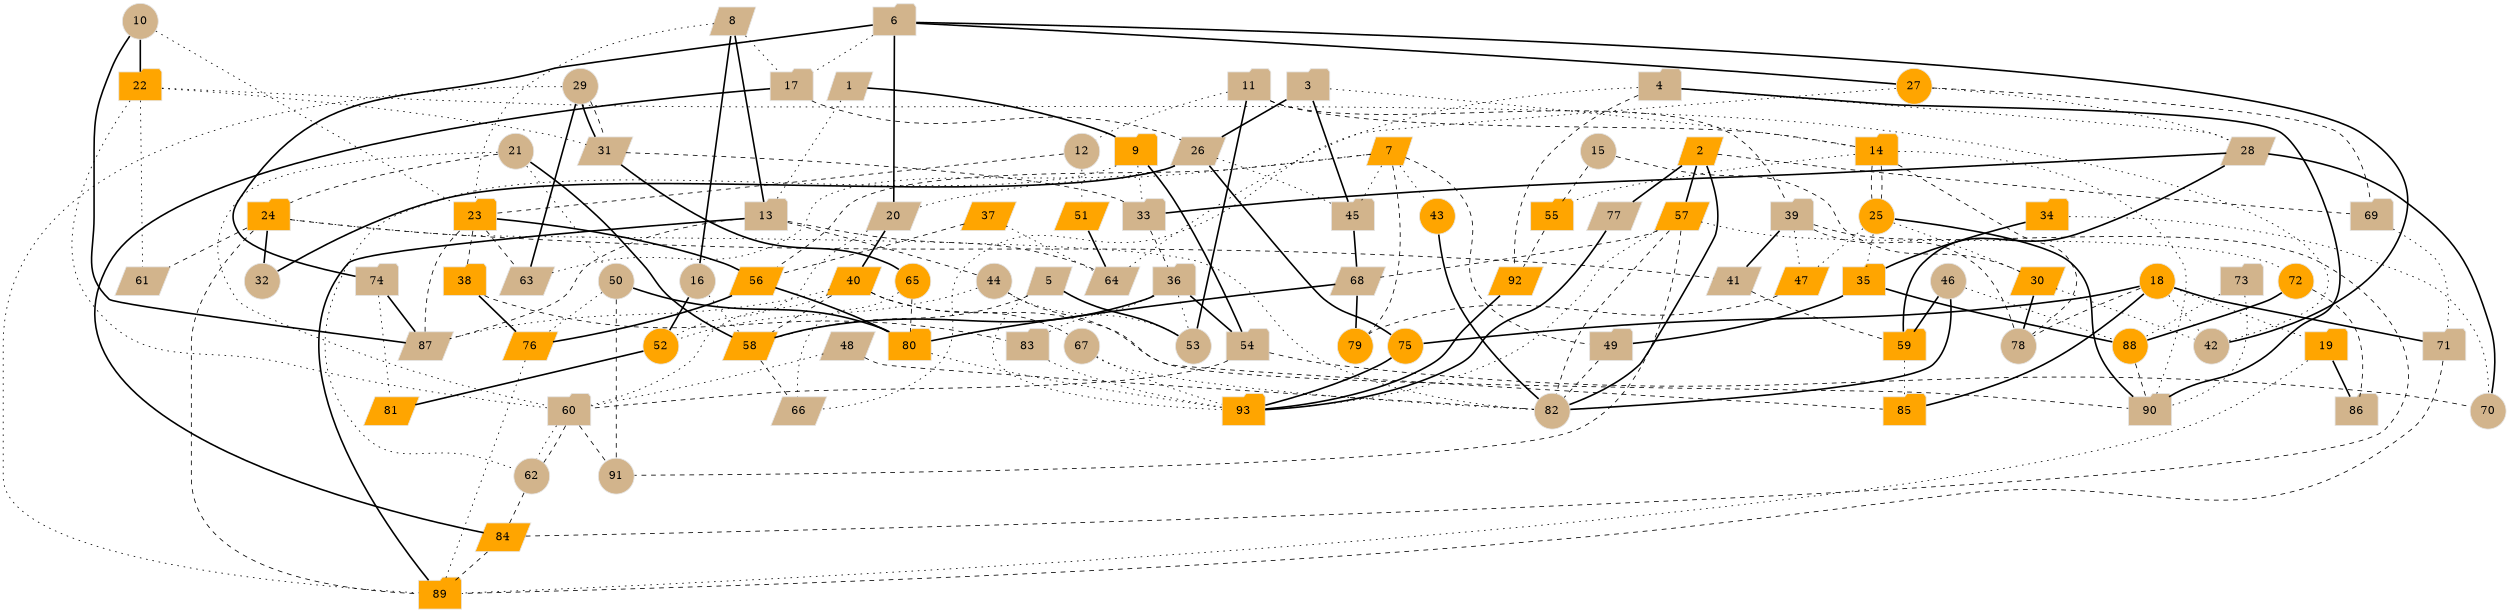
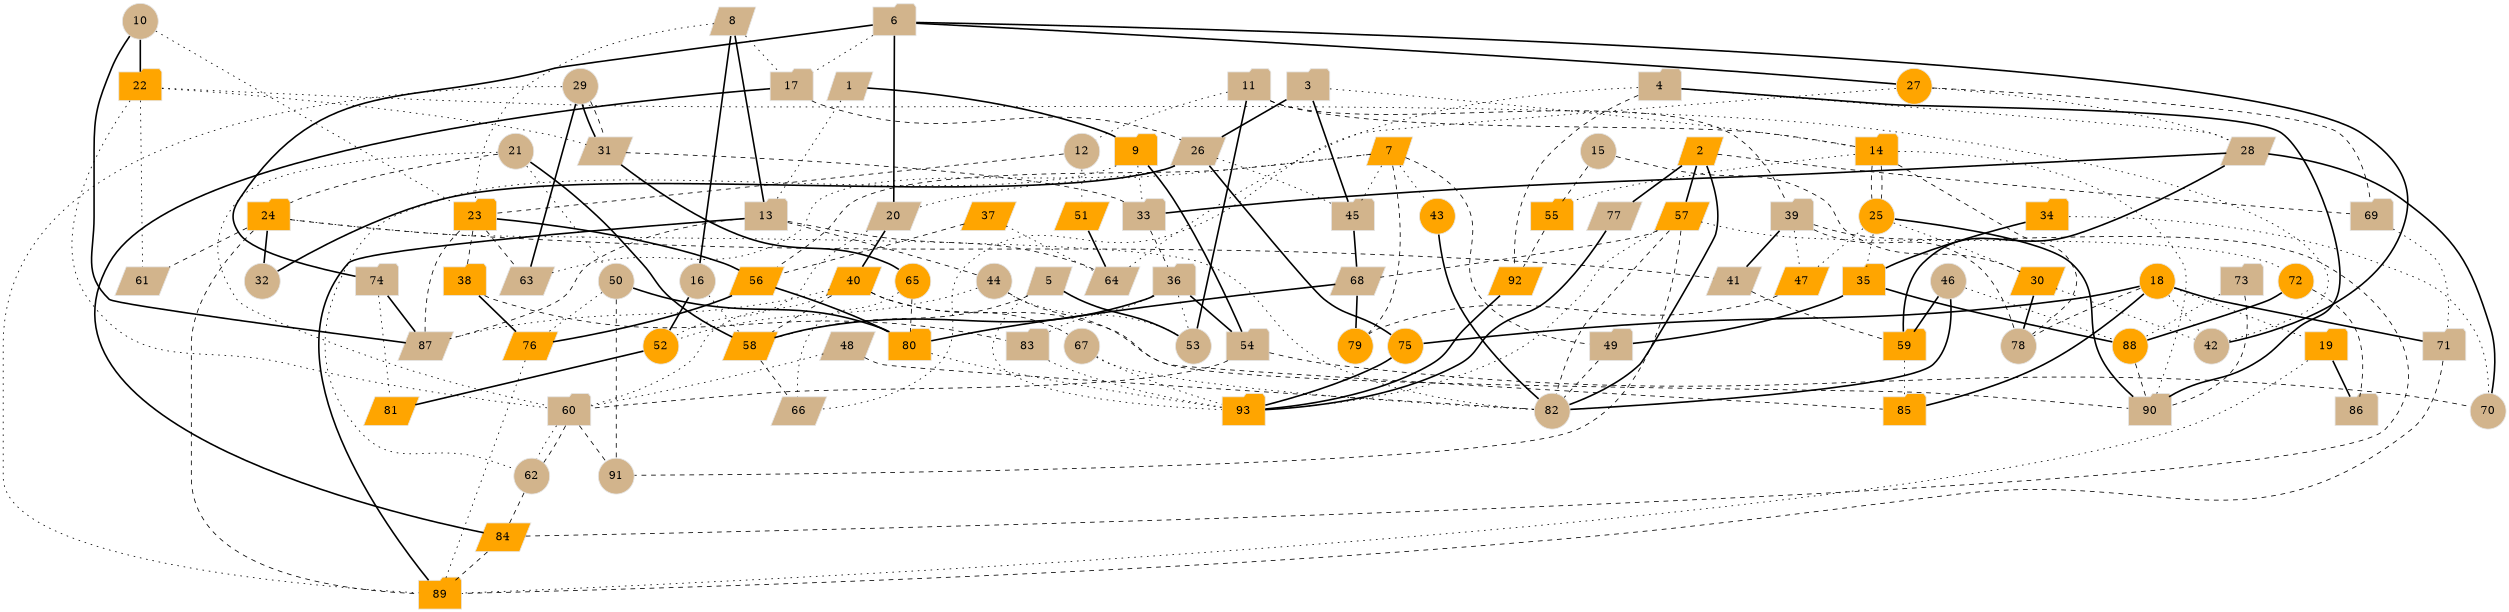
edge "73" -- "90": style dotted -> dashed
